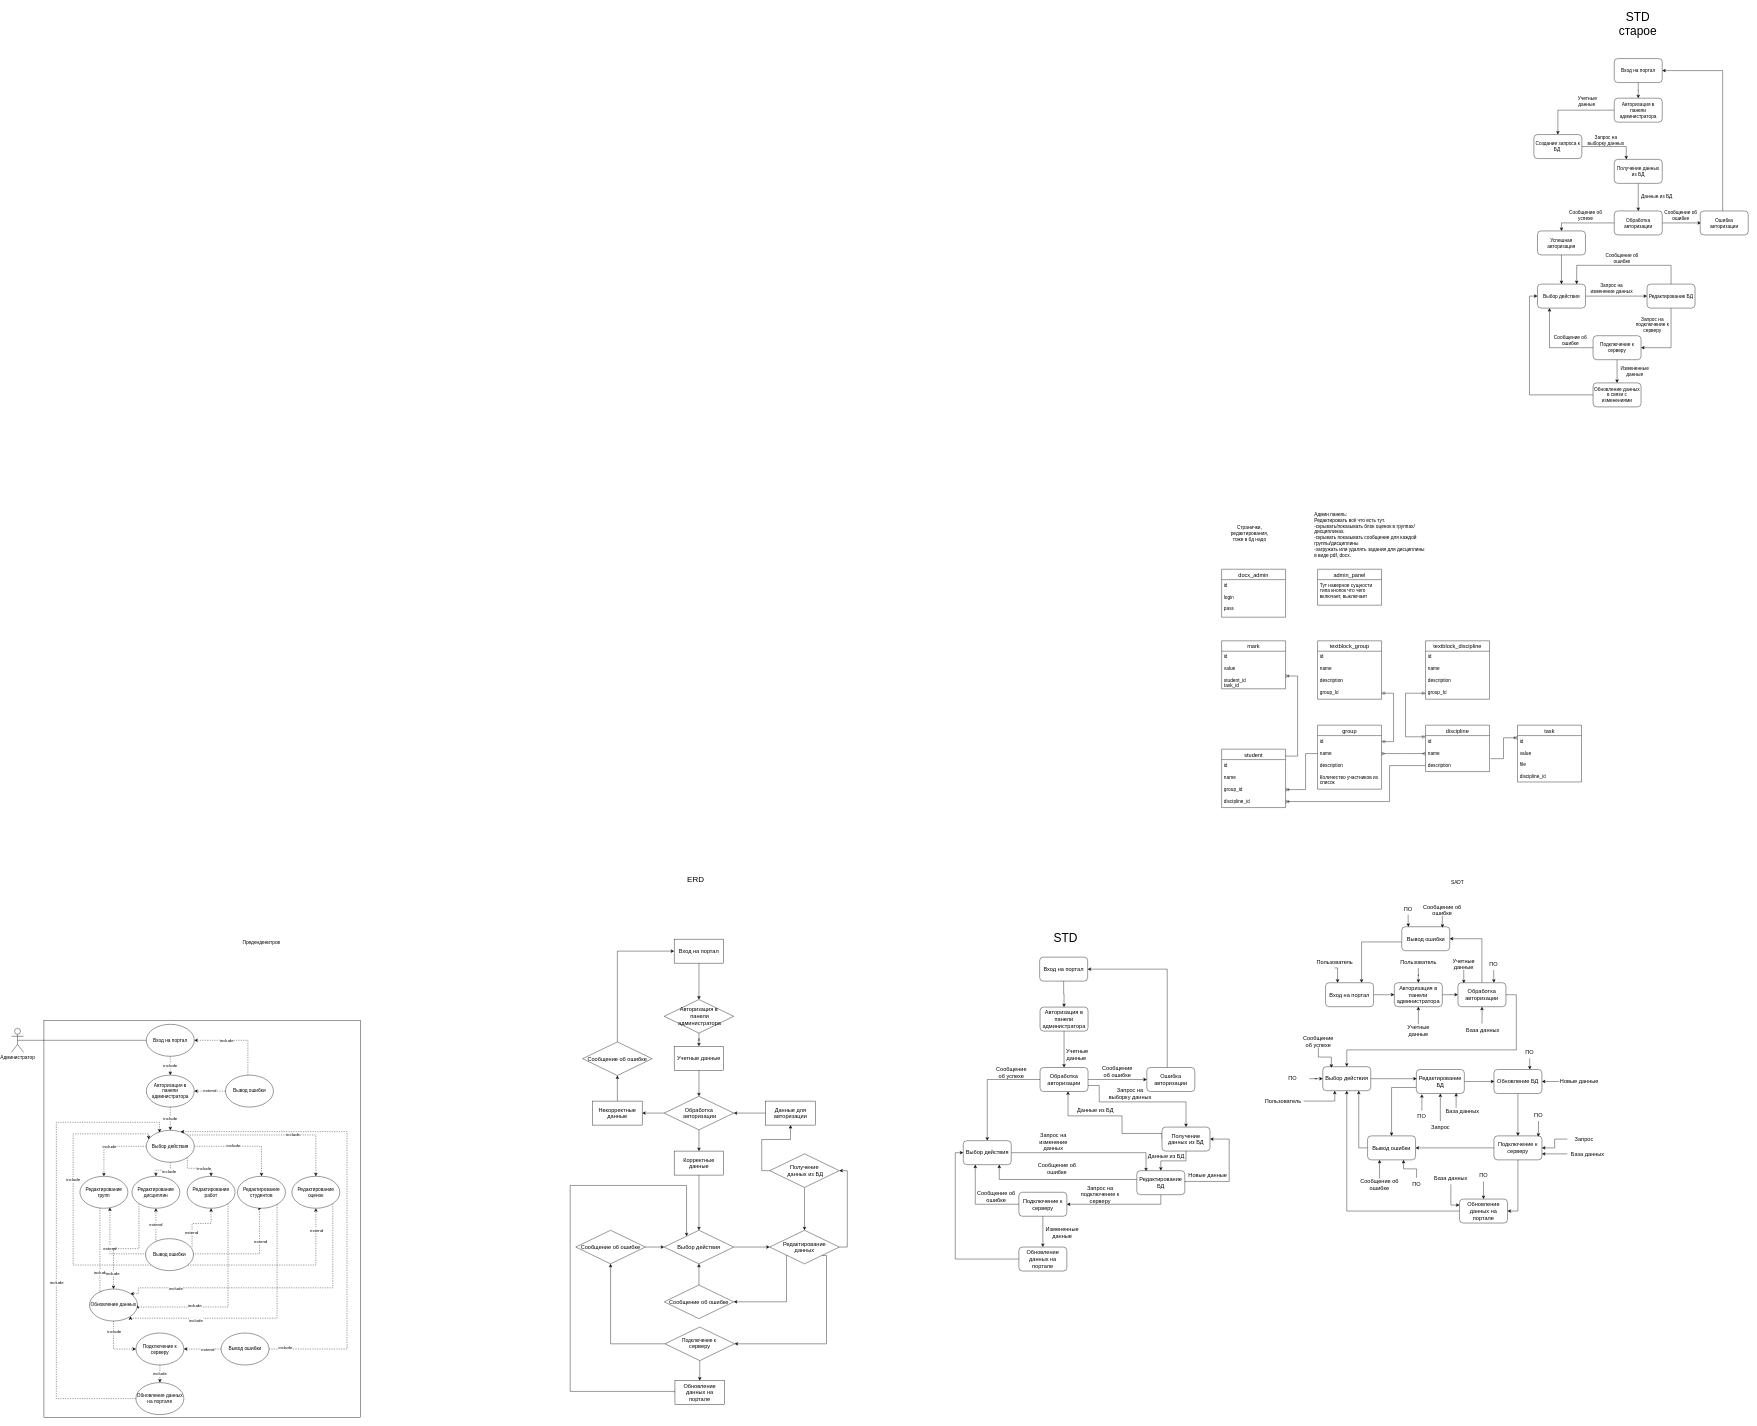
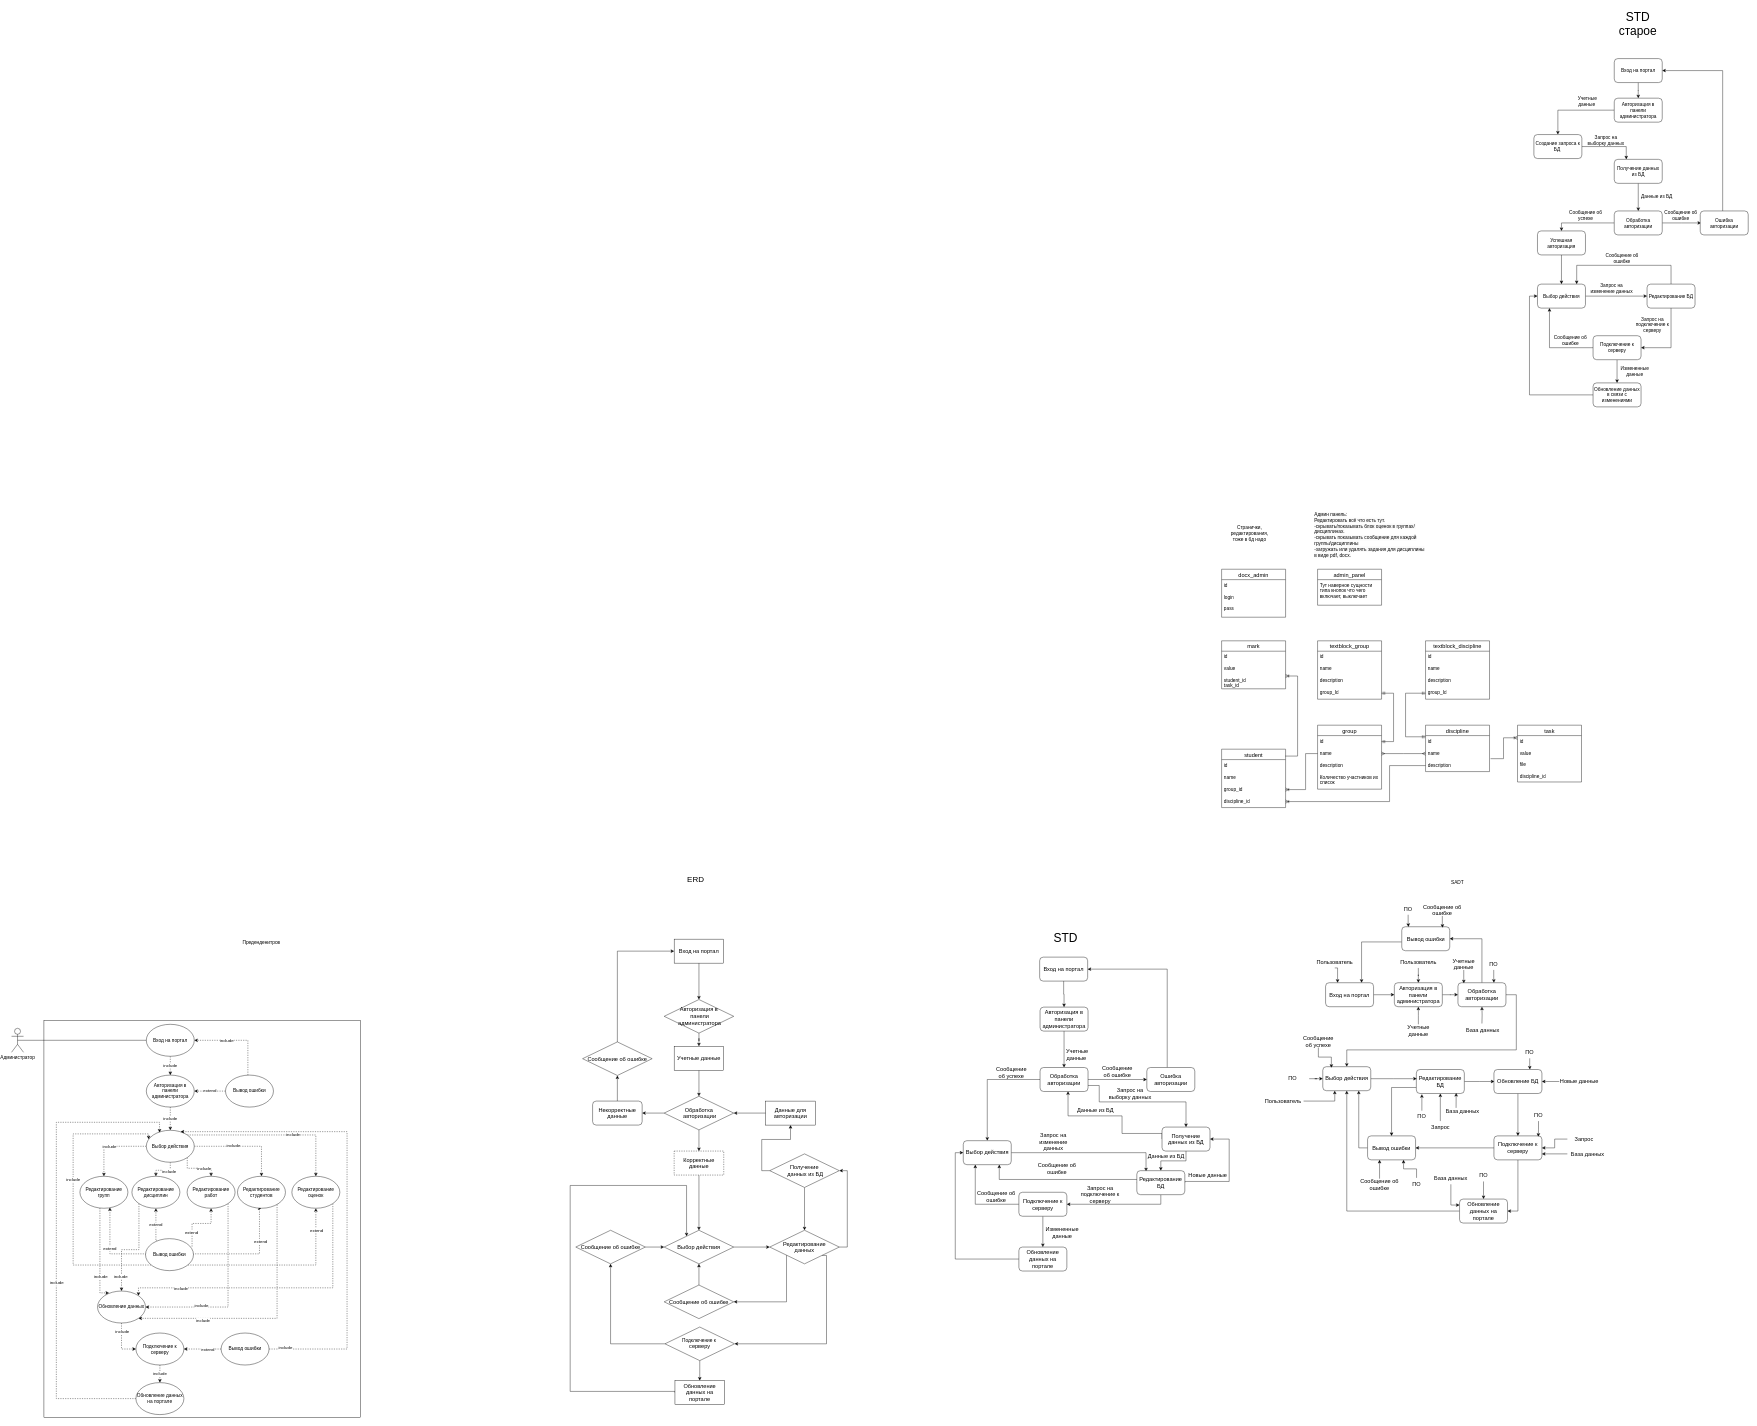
node "Некорректные данные": shape rectangle -> rounded rectangle
node "Корректные данные": style solid -> dashed
node "Обновление данных": moved (113, 1305) -> (121, 1307)
